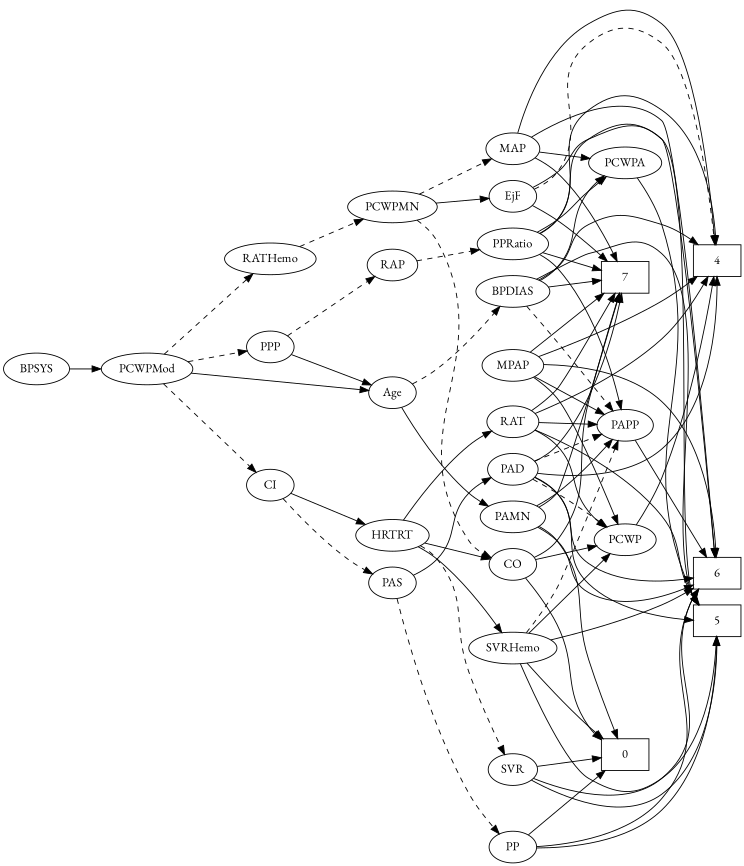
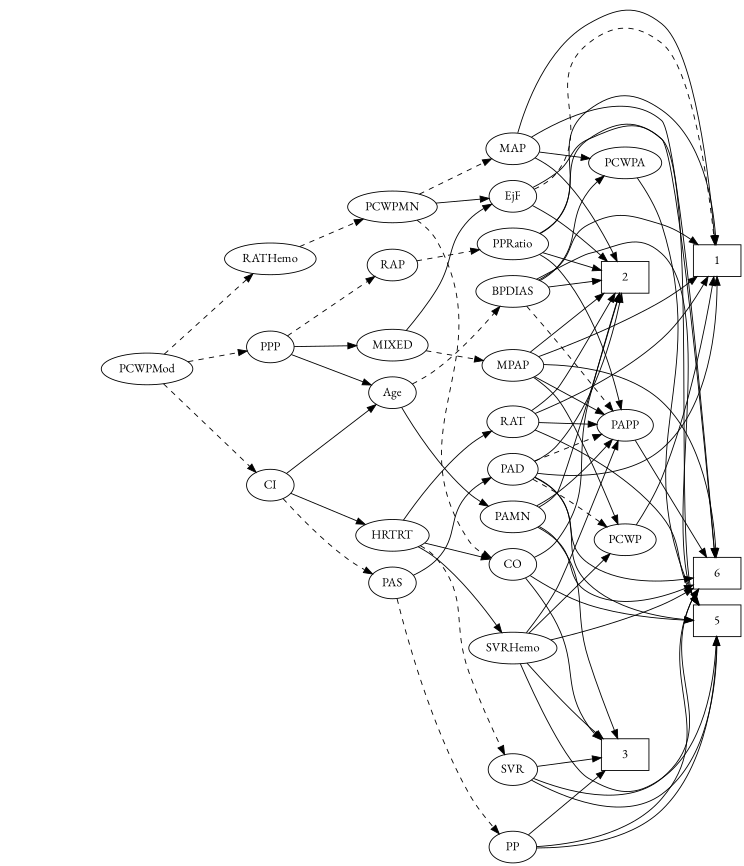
edge "PPRatio" -> "PCWPA": removed
node "4": label "4" -> "1"
node "7": label "7" -> "2"
node "MIXED": added
node "BPSYS": removed
edge "PCWPMod" -> "Age": now "CI" -> "Age"
edge "RAT" -> "PCWP": removed
edge "SVRHemo" -> "PAPP": style dashed -> solid
edge "CO" -> "PCWP": now "CO" -> "5"
node "0": label "0" -> "3"
